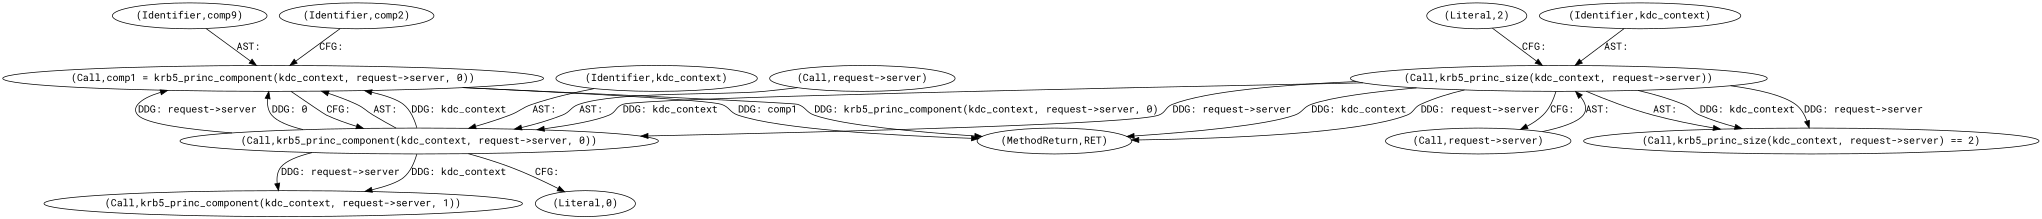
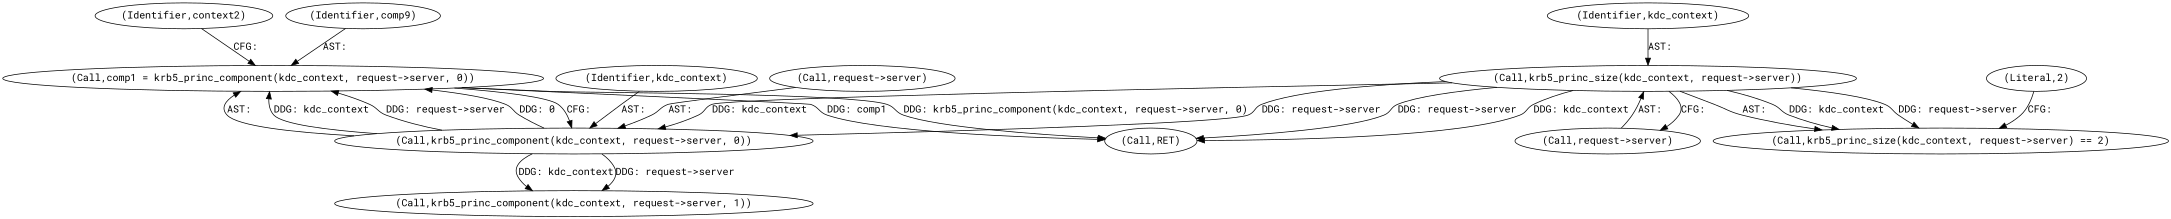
node "(Identifier,comp2)": label "(Identifier,comp2)" -> "(Identifier,context2)"
edge "(Literal,2)" -> "(Call,krb5_princ_size(kdc_context, request->server))": now "(Literal,2)" -> "(Call,krb5_princ_size(kdc_context, request->server) == 2)"
node "(MethodReturn,RET)": label "(MethodReturn,RET)" -> "(Call,RET)"
node "(Literal,0)": removed
